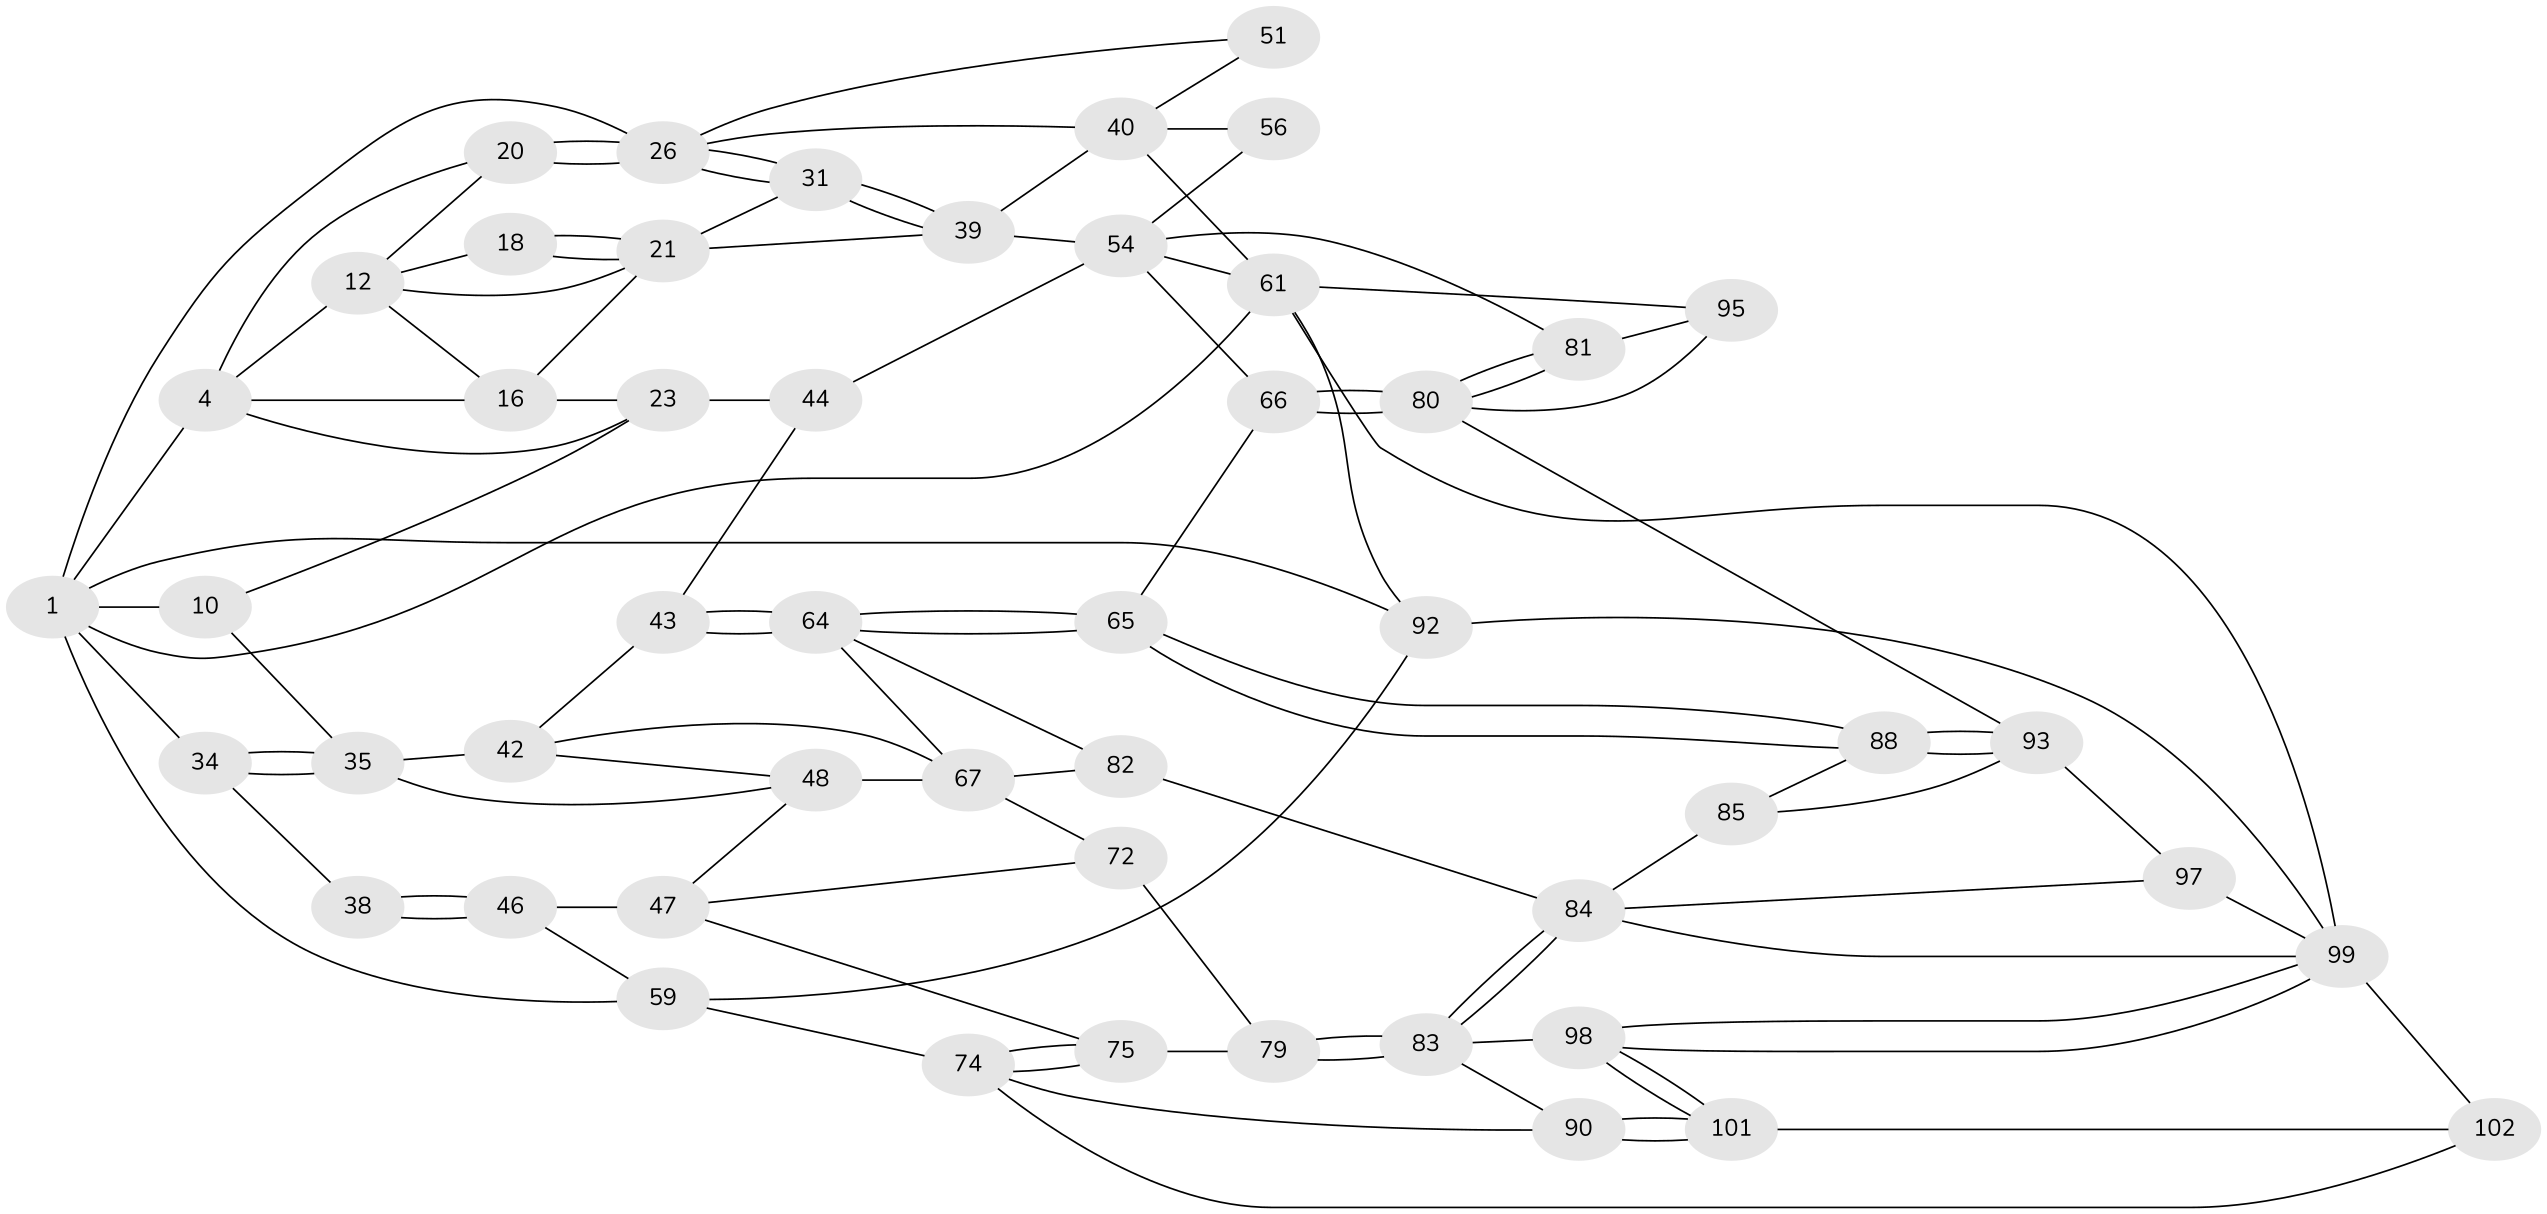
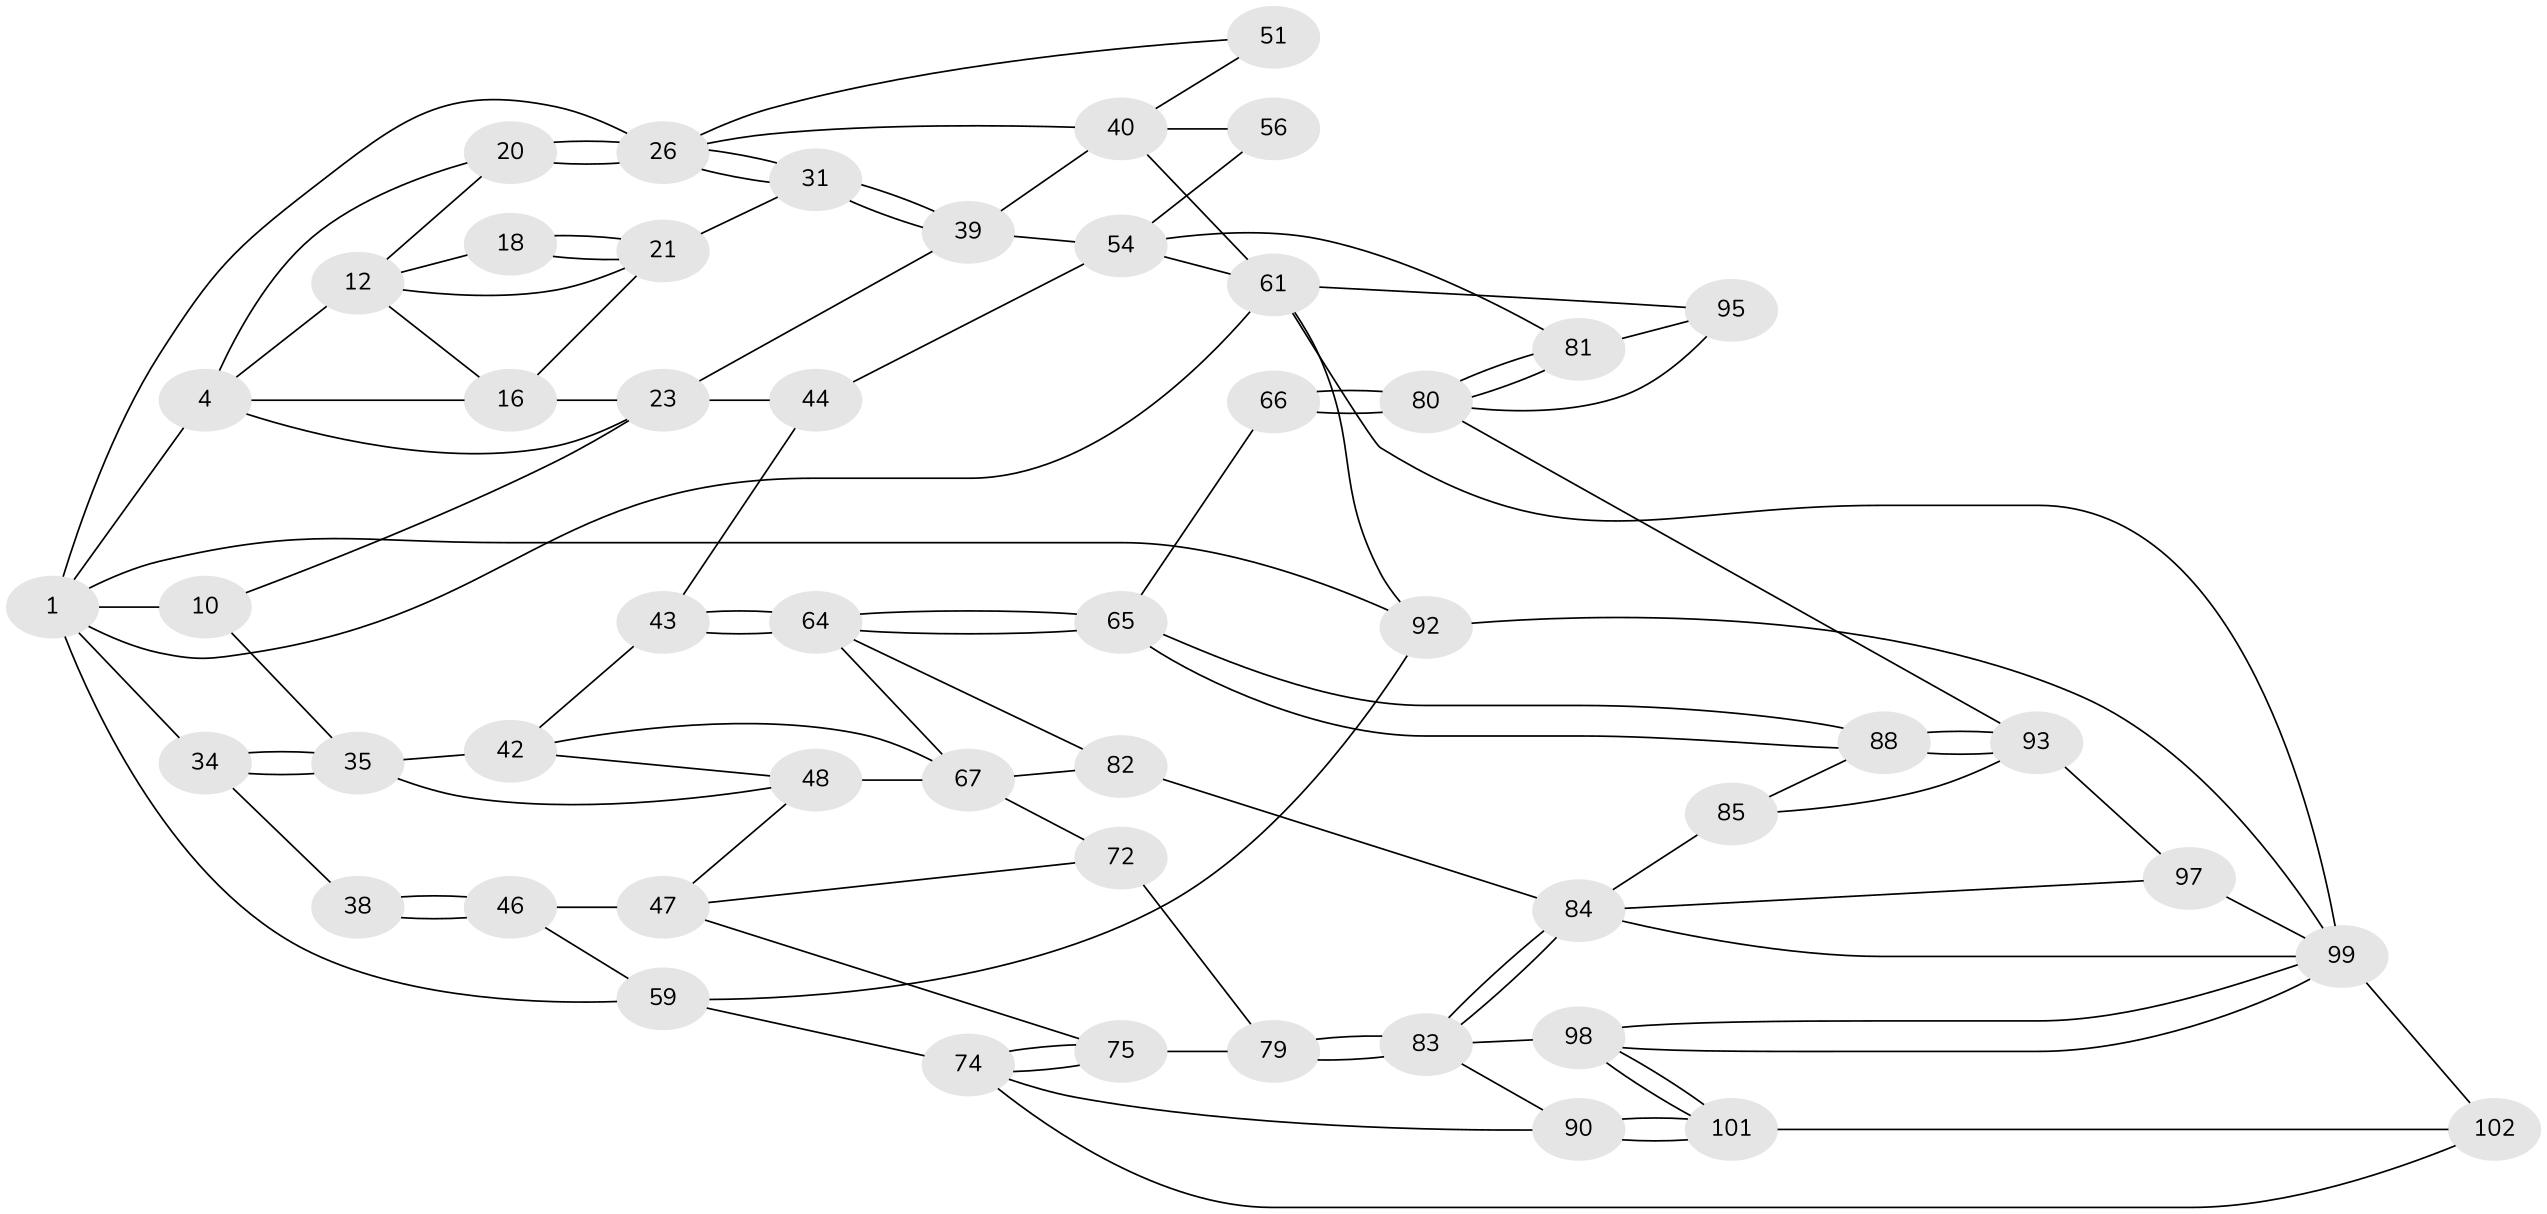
edge "39" -- "21": now "39" -- "23"
edge "54" -- "66": removed
